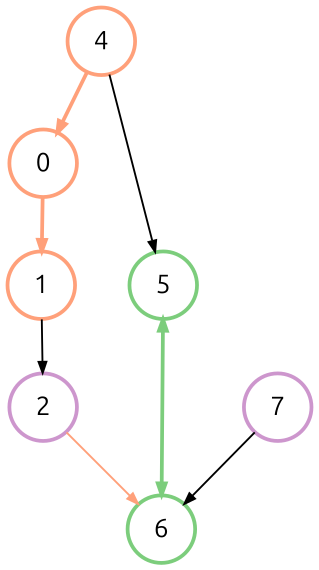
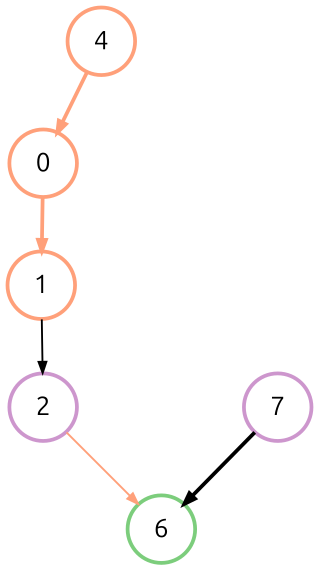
node "5": removed
edge "7" -> "6": style solid -> bold
